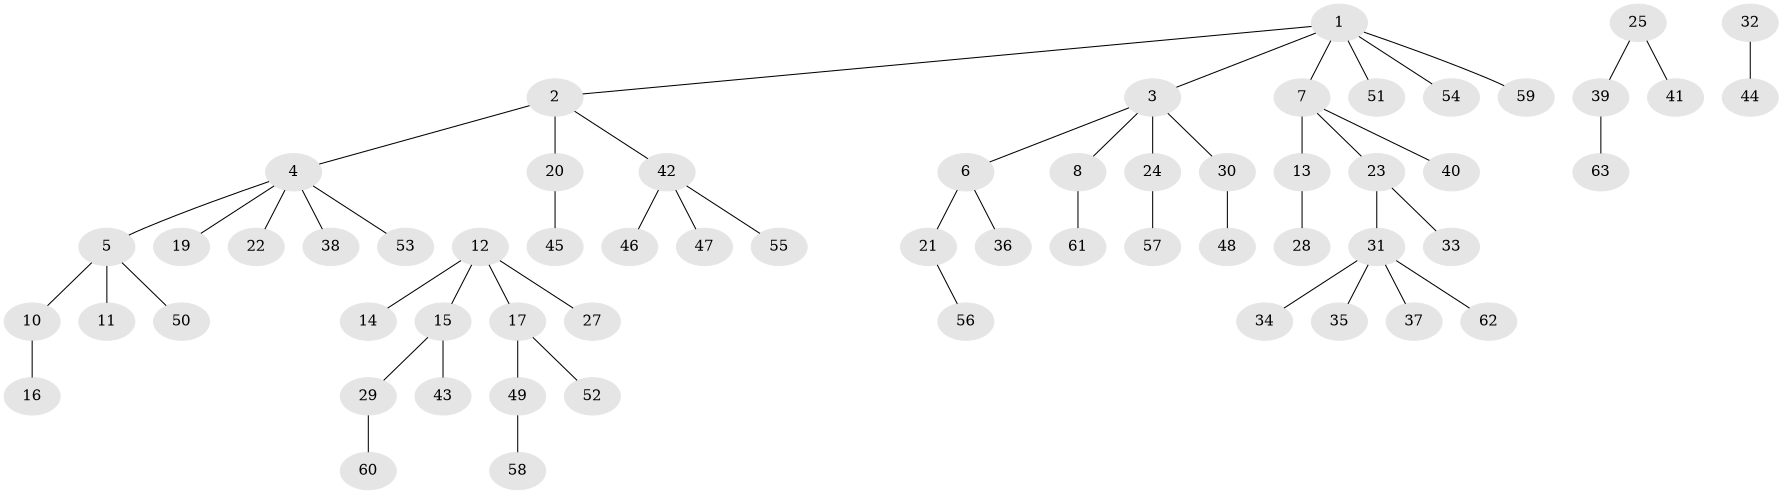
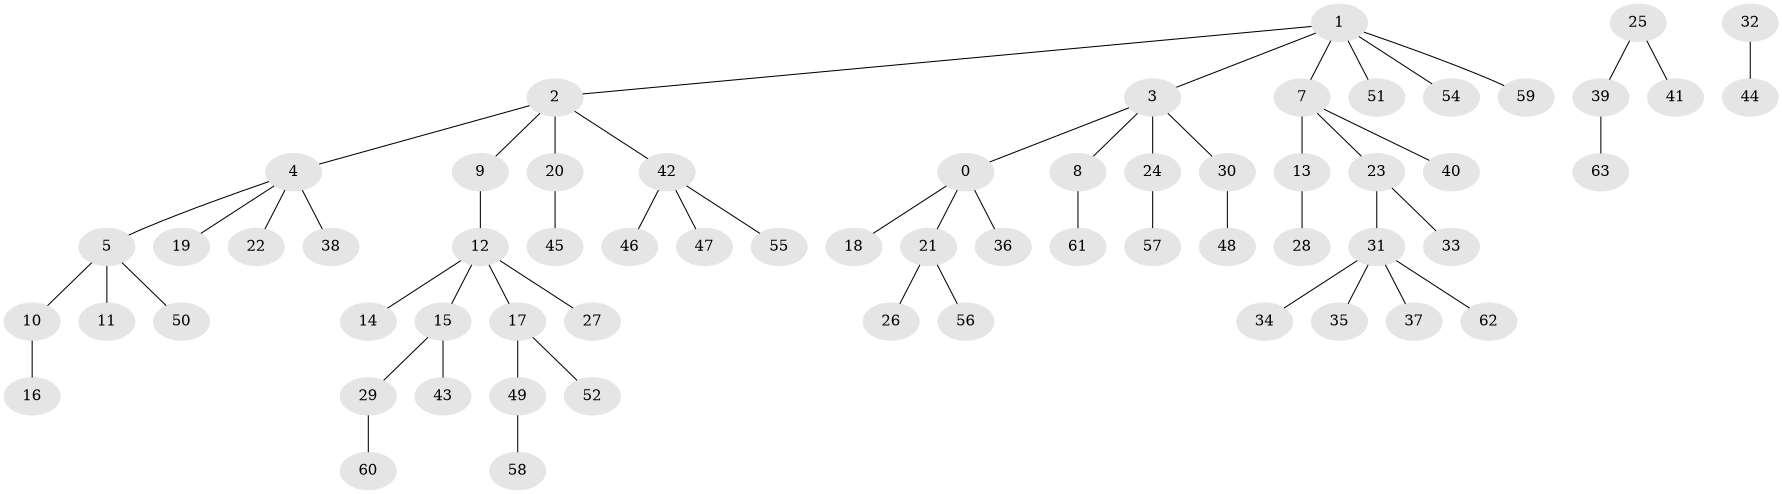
node "9": added
node "6": label "6" -> "0"
node "53": removed
node "18": added
node "26": added
